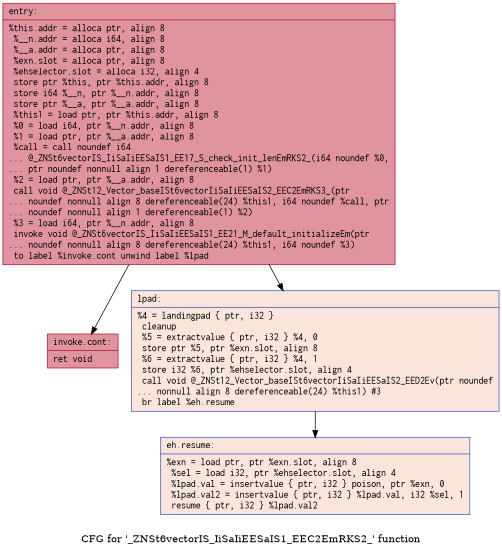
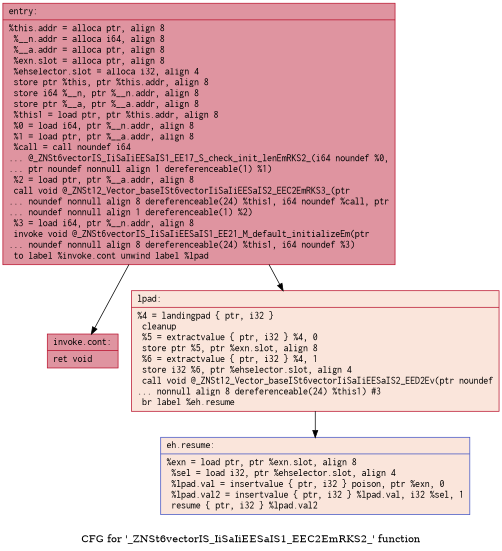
node "lpad:": color #3d50c3ff -> #b70d28ff
